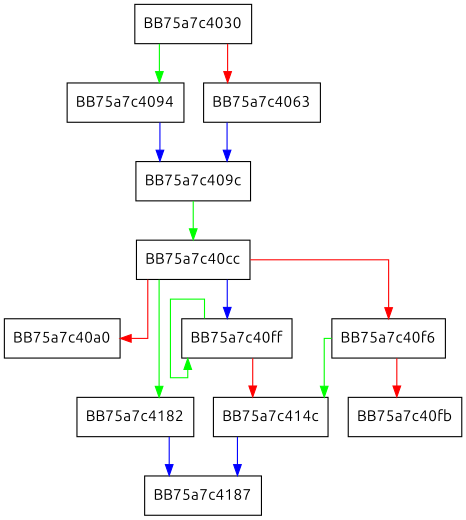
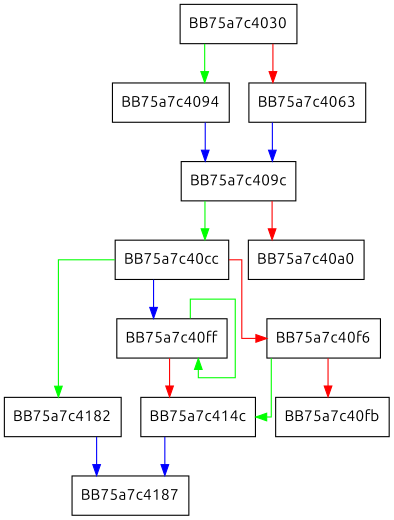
edge "BB75a7c40cc" -> "BB75a7c40a0": now "BB75a7c409c" -> "BB75a7c40a0"
